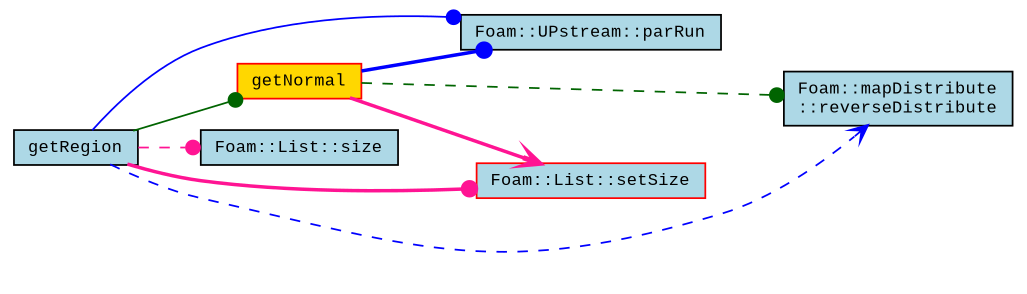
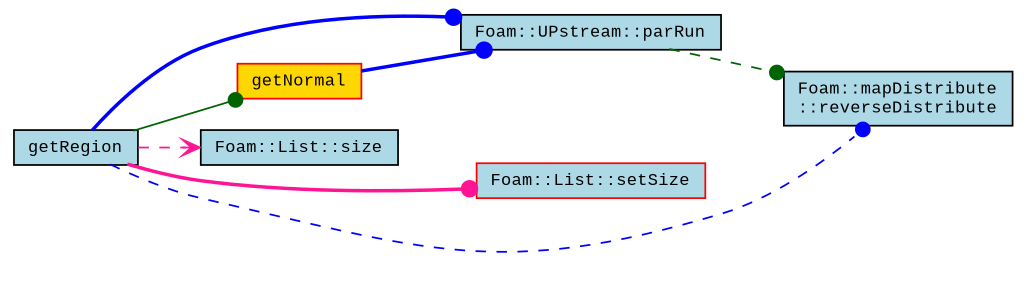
edge "getRegion" -> "Foam::UPstream::parRun": style solid -> bold
edge "getNormal" -> "Foam::mapDistribute ::reverseDistribute": now "Foam::UPstream::parRun" -> "Foam::mapDistribute ::reverseDistribute"
edge "getNormal" -> "Foam::List::setSize": removed
edge "getRegion" -> "Foam::List::size": arrowhead dot -> vee
edge "getRegion" -> "Foam::mapDistribute ::reverseDistribute": arrowhead vee -> dot
